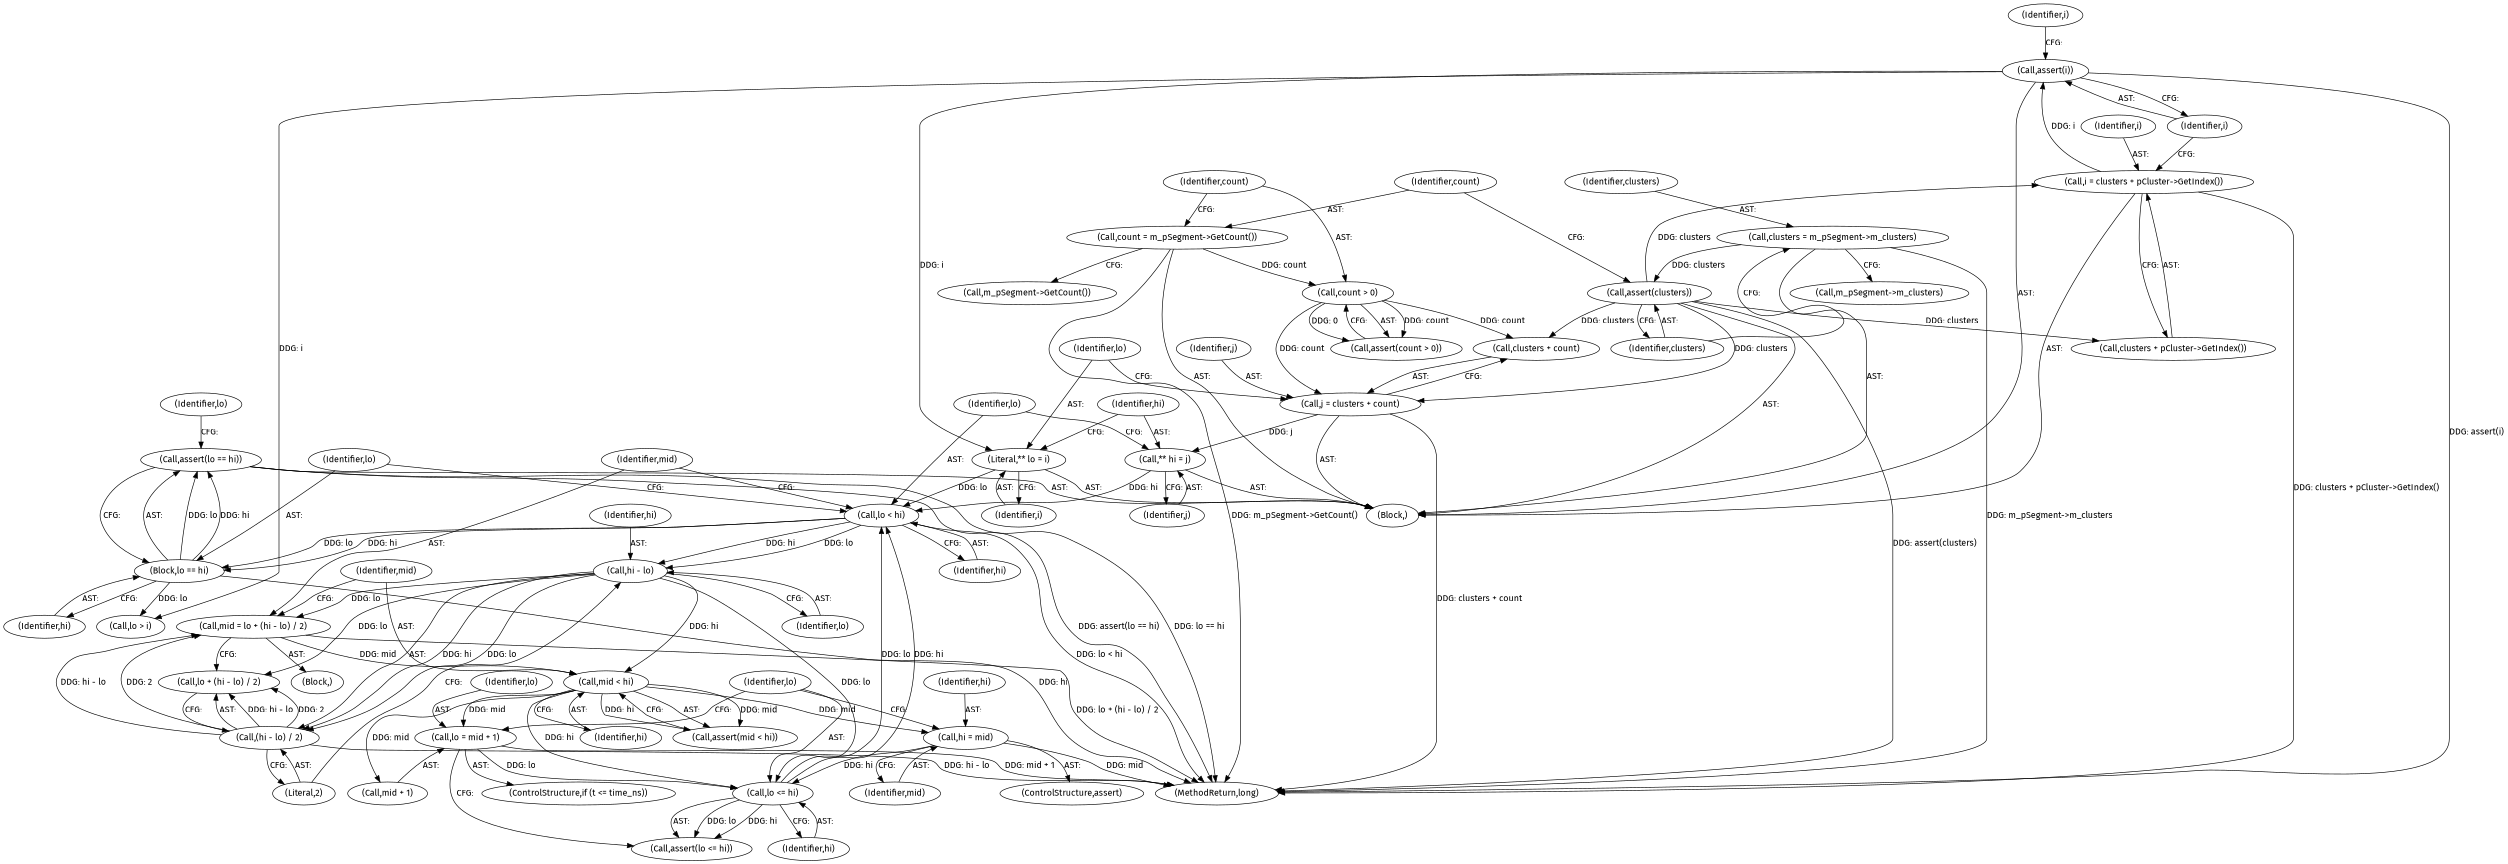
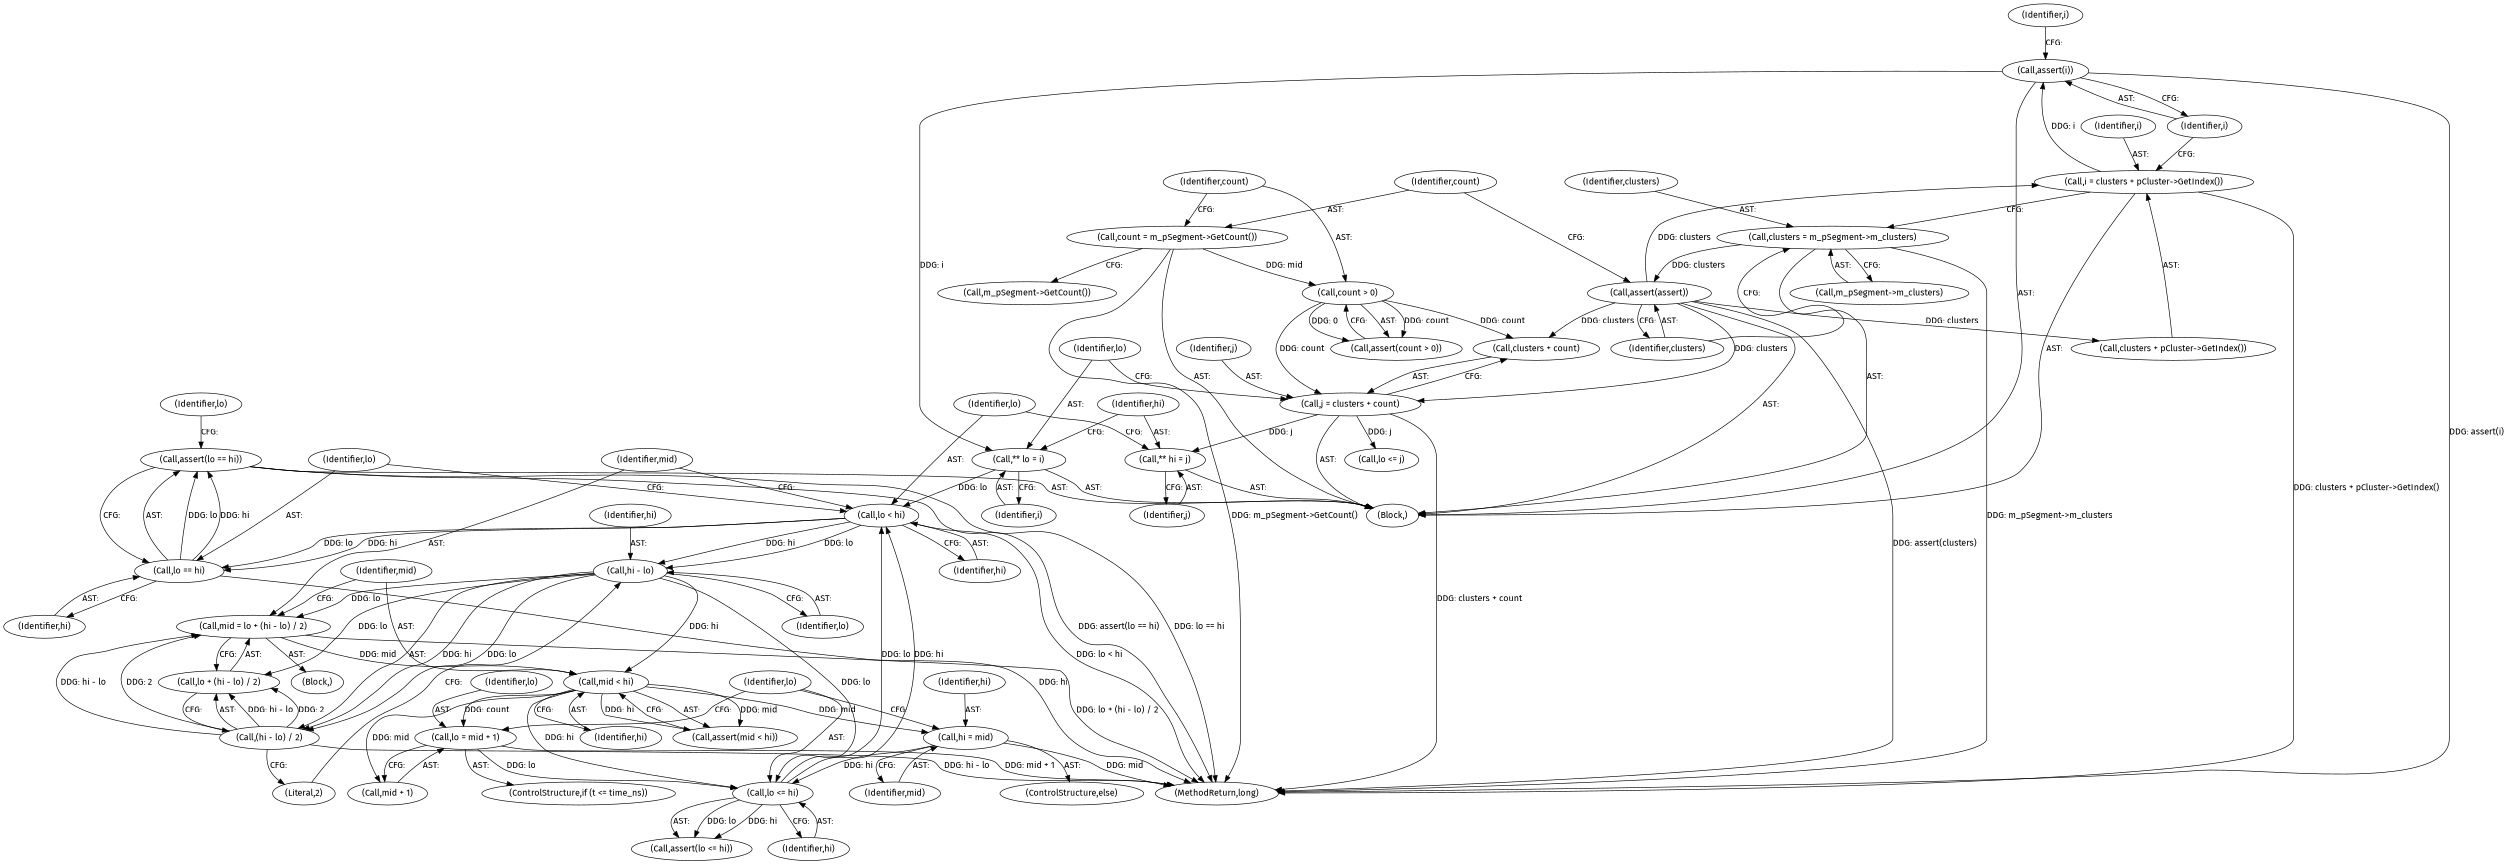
edge "(Call,i = clusters + pCluster->GetIndex())" -> "(Call,clusters + pCluster->GetIndex())": now "(Call,i = clusters + pCluster->GetIndex())" -> "(Call,clusters = m_pSegment->m_clusters)"
edge "(Call,count = m_pSegment->GetCount())" -> "(Call,count > 0)": label "DDG: count" -> "DDG: mid"
edge "(Call,m_pSegment->m_clusters)" -> "(Call,clusters = m_pSegment->m_clusters)": added, label "AST:"
node "(Call,assert(clusters))": label "(Call,assert(clusters))" -> "(Call,assert(assert))"
node "(Literal,** lo = i)": label "(Literal,** lo = i)" -> "(Call,** lo = i)"
node "(Call,lo <= j)": added
edge "(Call,** hi = j)" -> "(Call,lo < hi)": removed, label "DDG: hi"
node "(Block,lo == hi)": label "(Block,lo == hi)" -> "(Call,lo == hi)"
node "(Call,lo > i)": removed
edge "(Call,lo + (hi - lo) / 2)" -> "(Call,mid = lo + (hi - lo) / 2)": added, label "AST:"
edge "(Call,mid < hi)" -> "(Call,lo = mid + 1)": label "DDG: mid" -> "DDG: count"
edge "(Literal,2)" -> "(Call,(hi - lo) / 2)": removed, label "AST:"
node "(ControlStructure,assert)": label "(ControlStructure,assert)" -> "(ControlStructure,else)"
edge "(Call,lo = mid + 1)" -> "(Call,assert(lo <= hi))": now "(Call,lo = mid + 1)" -> "(Call,mid + 1)"
